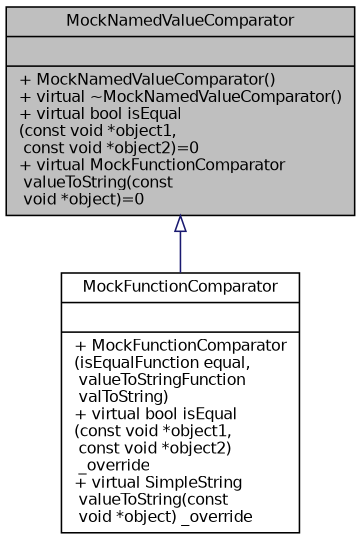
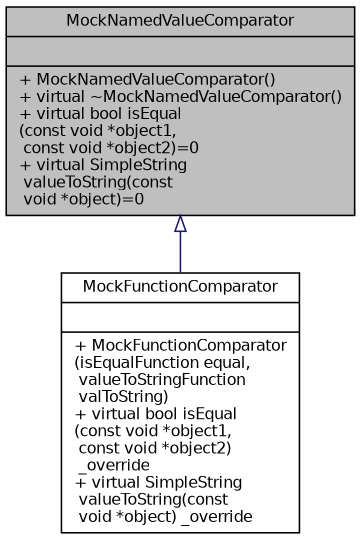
node "MockNamedValueComparator": text "+ virtual MockFunctionComparator" -> "+ virtual SimpleString"
